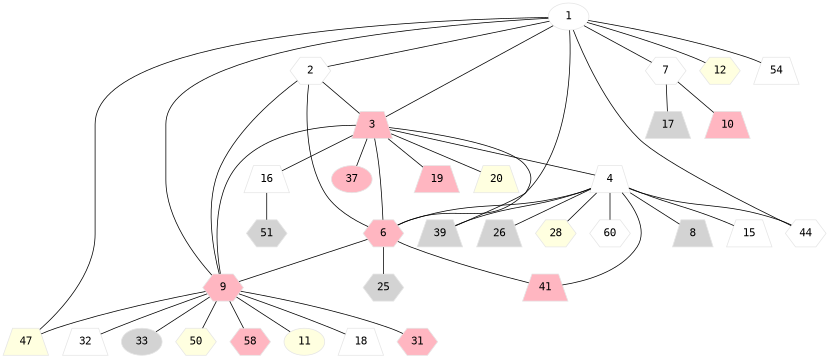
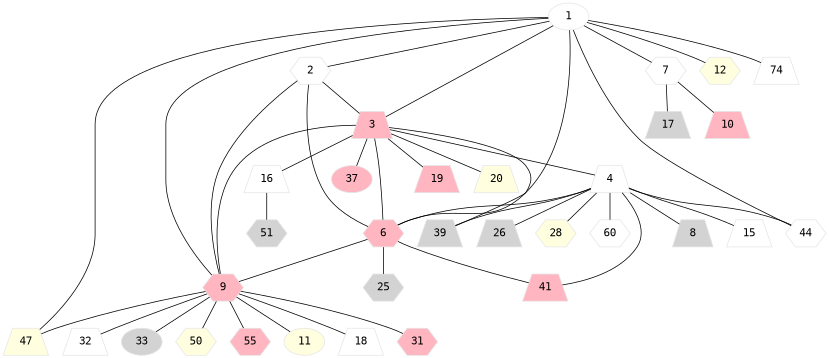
node "54": label "54" -> "74"
node "58": label "58" -> "55"
